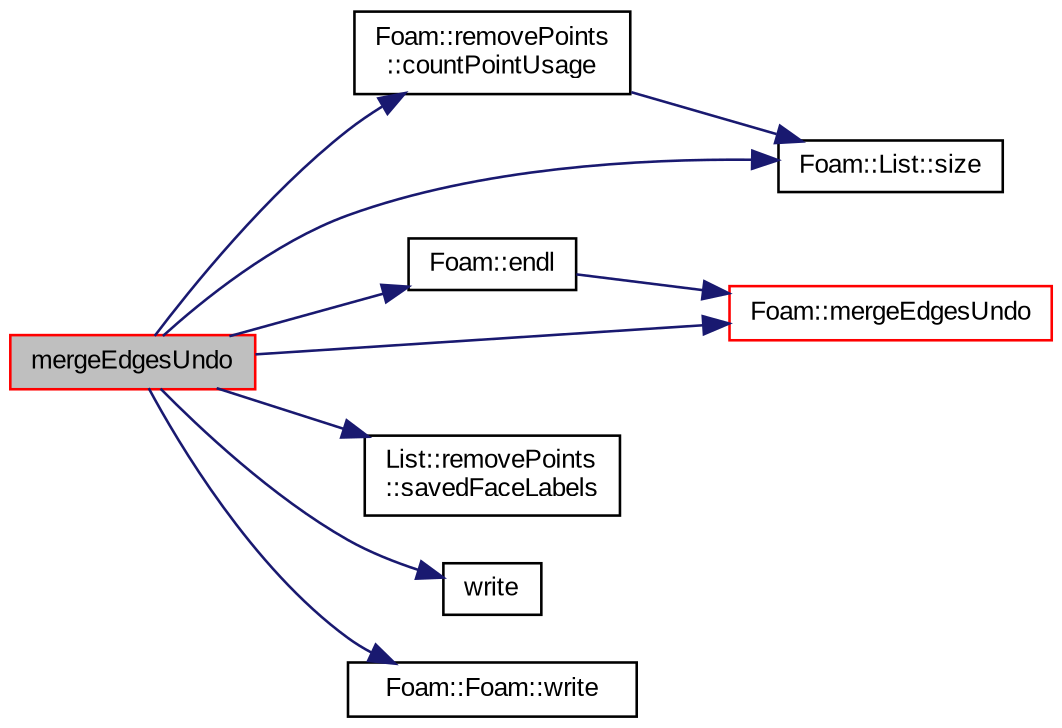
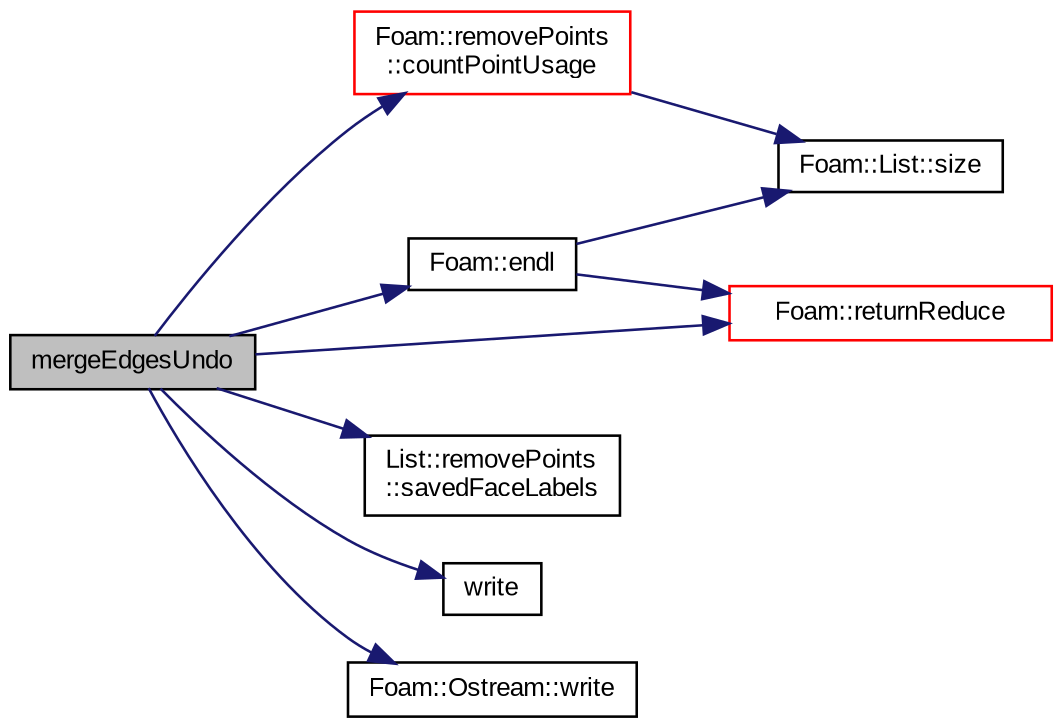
node "Foam::removePoints ::countPointUsage": color black -> red
edge "mergeEdgesUndo" -> "Foam::List::size": now "Foam::endl" -> "Foam::List::size"
node "Foam::mergeEdgesUndo": label "Foam::mergeEdgesUndo" -> "Foam::returnReduce"
node "mergeEdgesUndo": color red -> black
node "Foam::Foam::write": label "Foam::Foam::write" -> "Foam::Ostream::write"
